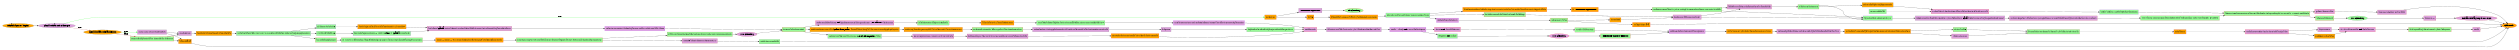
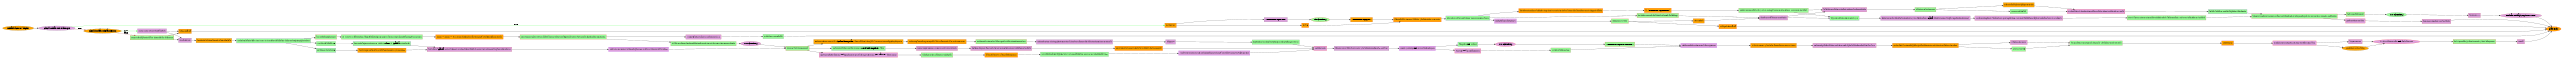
edge "ทำให้เกิดความเจ็บปวดมากมาย" -> "ไม่รู้จะอธิบายยังไงดี แต่มันทรงพลังจริง ๆ นะ": now "ทำให้เกิดความเจ็บปวดมากมาย" -> "จบแทบจะทนฟังมันไม่ได้"
node "<RETRO_EMOJI_JOY>": added
node "ฮ่า! เปล่า แต่ได้เพลงมาฟรีน่ะ Aoi เป็นฝ่ายได้คะแนน!": shape box -> ellipse
node "แผ่นซีดีนั่นทำจากโลหะใช่ไหม": shape box -> ellipse
